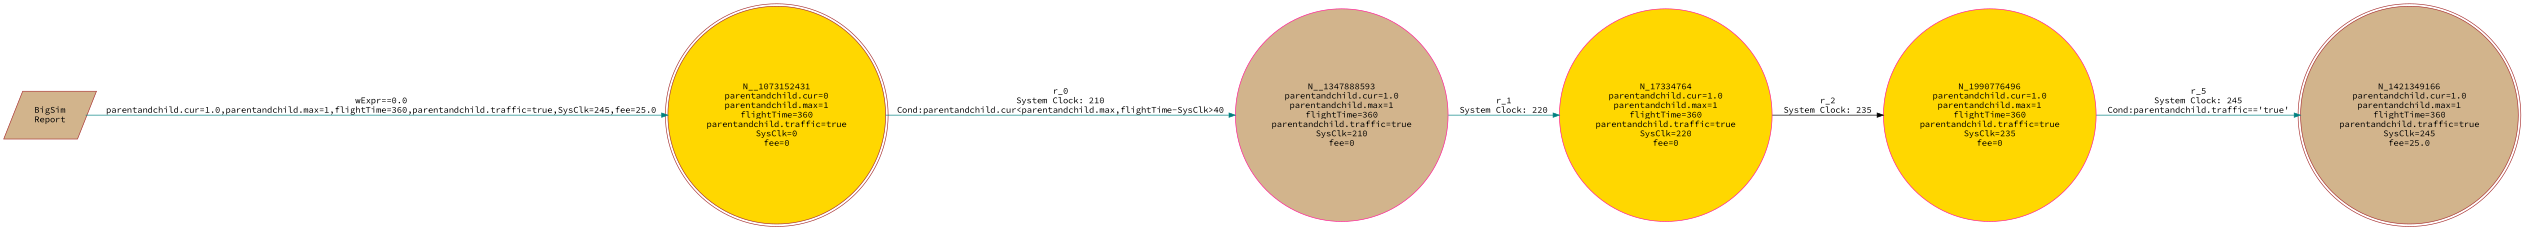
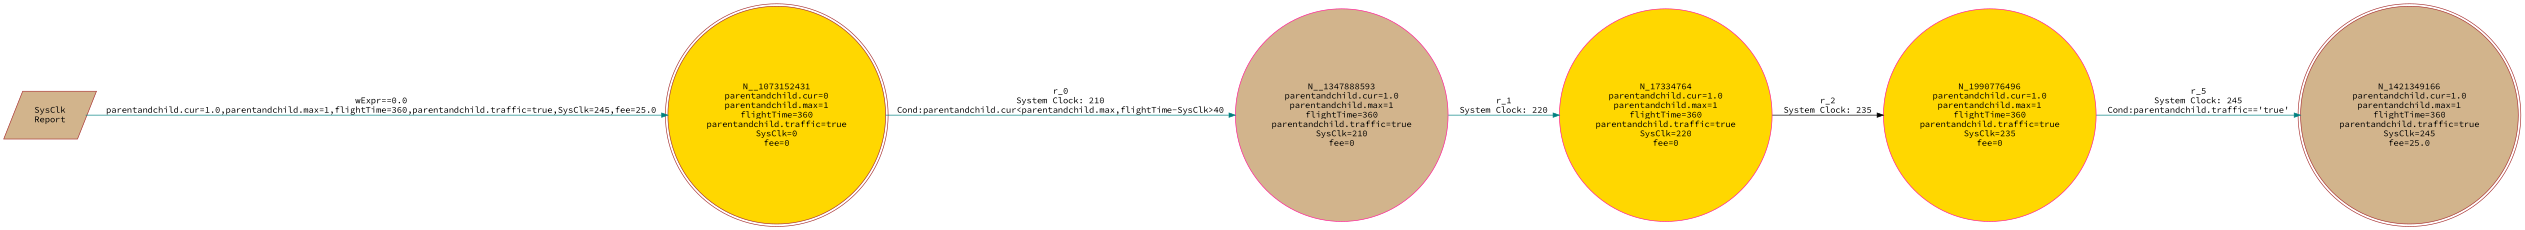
node "BigSim Report": label "BigSim Report" -> "SysClk Report"
